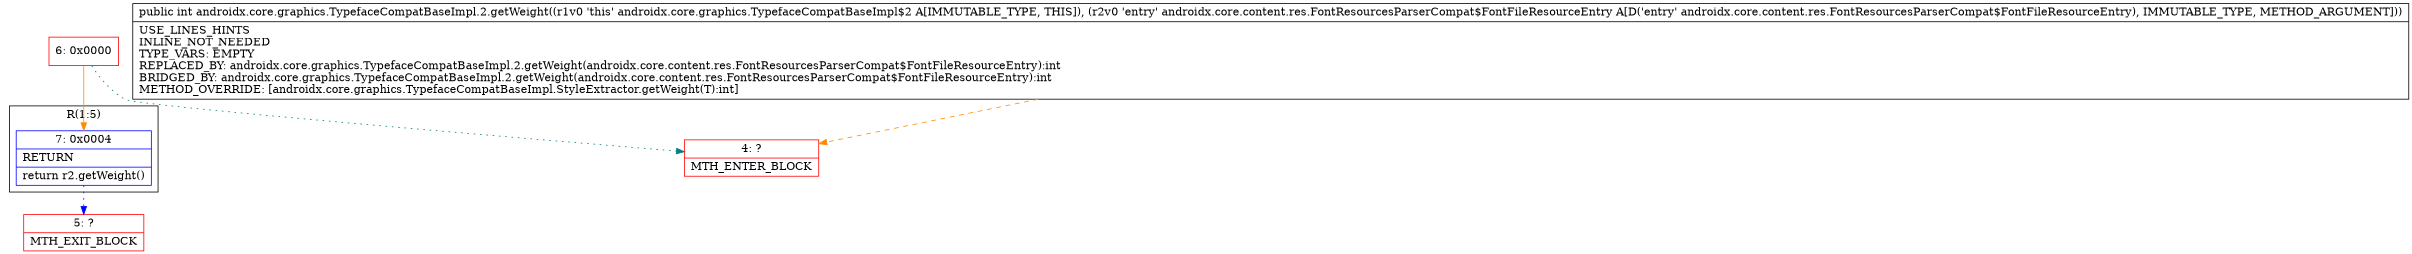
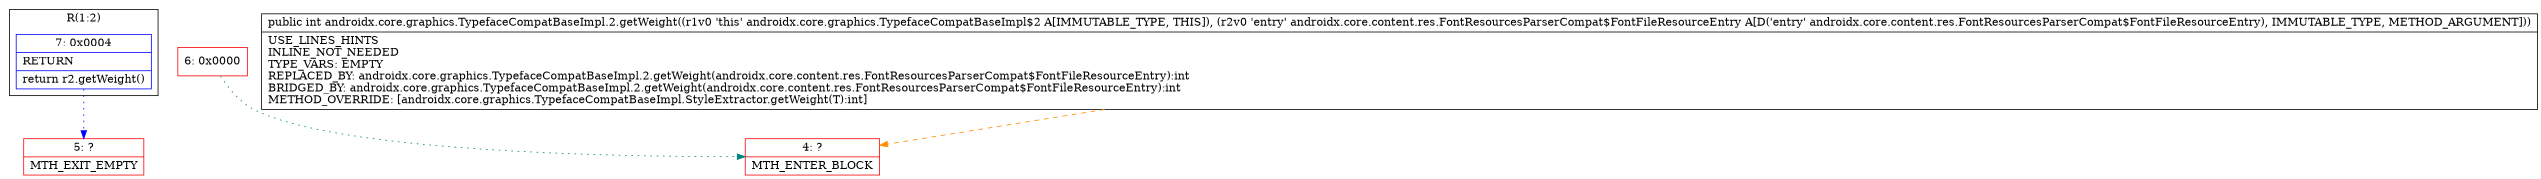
edge "6: 0x0000" -> "7: 0x0004": removed
cluster "R(1:5)": label "R(1:5)" -> "R(1:2)"
node "5: ?": text "MTH_EXIT_BLOCK" -> "MTH_EXIT_EMPTY"
